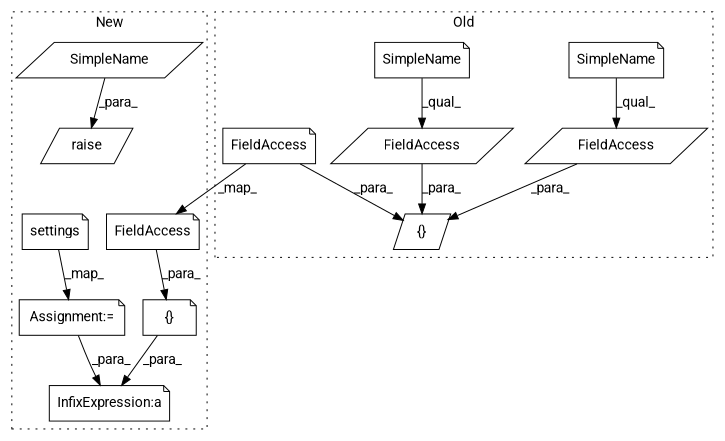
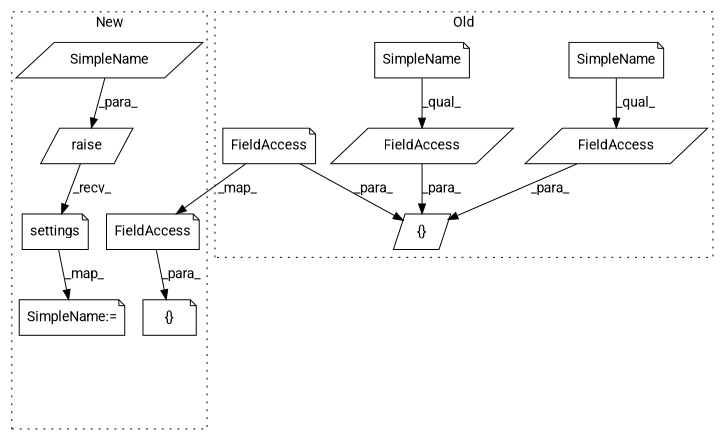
edge "raise" -> "settings": added, label "_recv_"
node "Assignment:=": label "Assignment:=" -> "SimpleName:="
node "InfixExpression:a": removed
